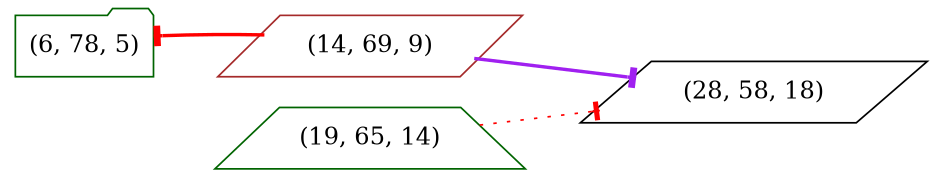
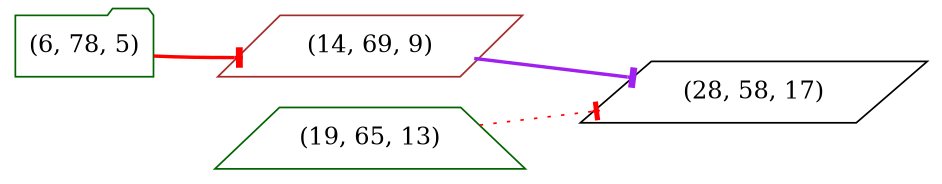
edge "(14, 69, 9)" -> "(6, 78, 5)": reversed
node "(28, 58, 18)": label "(28, 58, 18)" -> "(28, 58, 17)"
node "(19, 65, 14)": label "(19, 65, 14)" -> "(19, 65, 13)"
